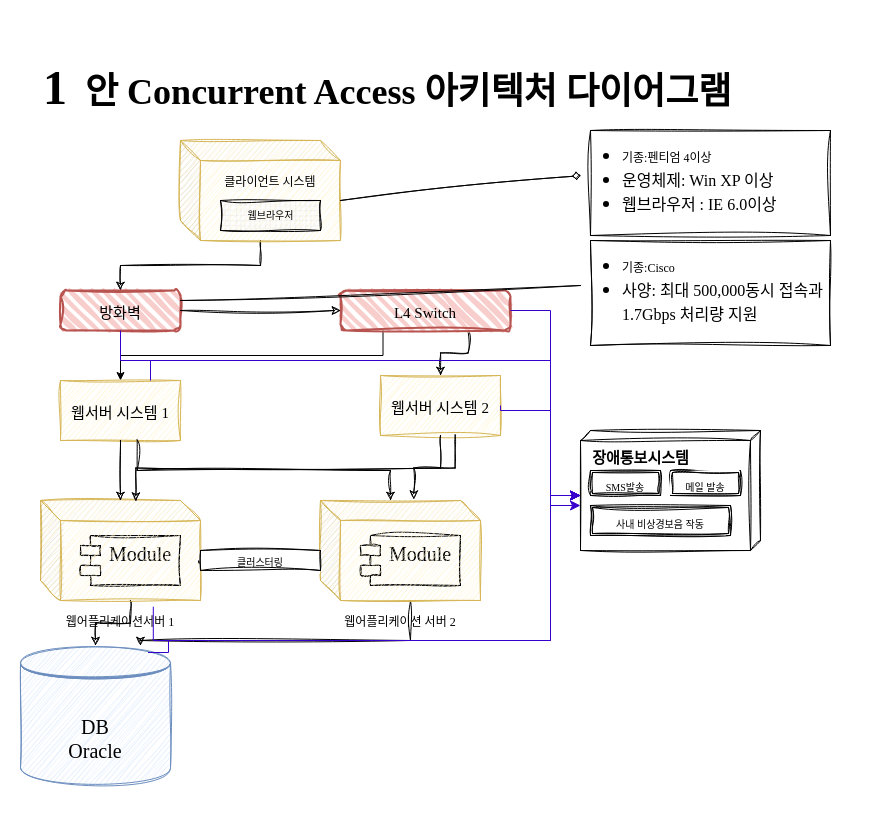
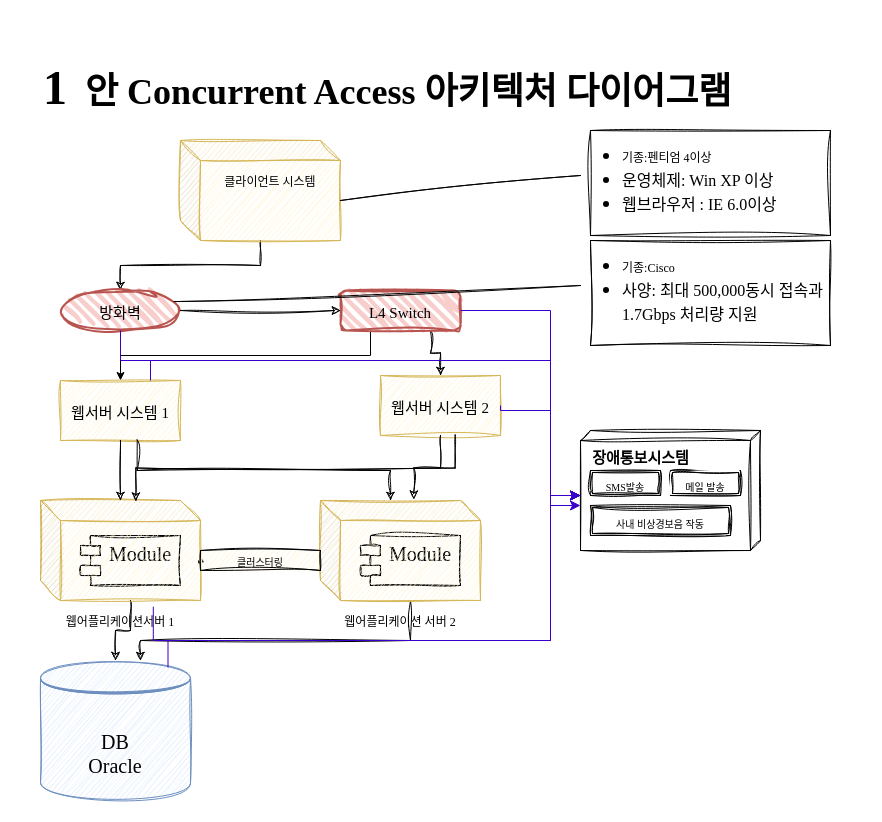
edge "클라이언트 시스템" -> "기종:펜티엄 4이상 운영체제: Win XP 이상 웹브라우저 : IE 6.0이상": arrowhead diamond -> none
node "웹브라우저": removed
node "방화벽": shape rounded rectangle -> ellipse
node "L4 Switch": size 170x40 -> 120x40
node "클러스터링": fillcolor #ffffff -> #fff2cc
node "DB Oracle": moved (96, 716) -> (116, 731)
